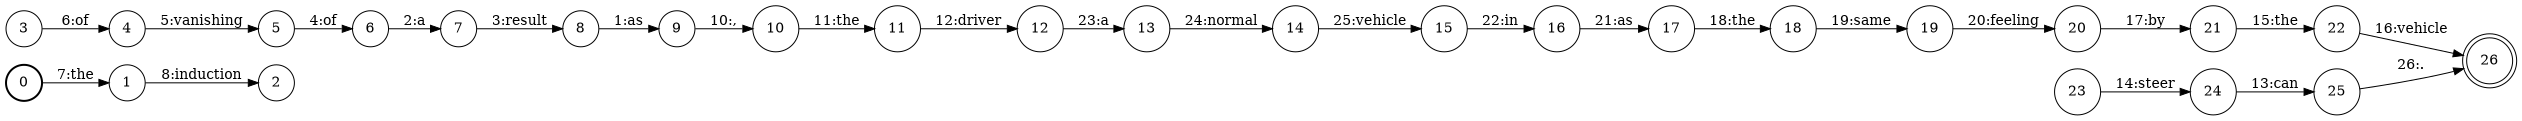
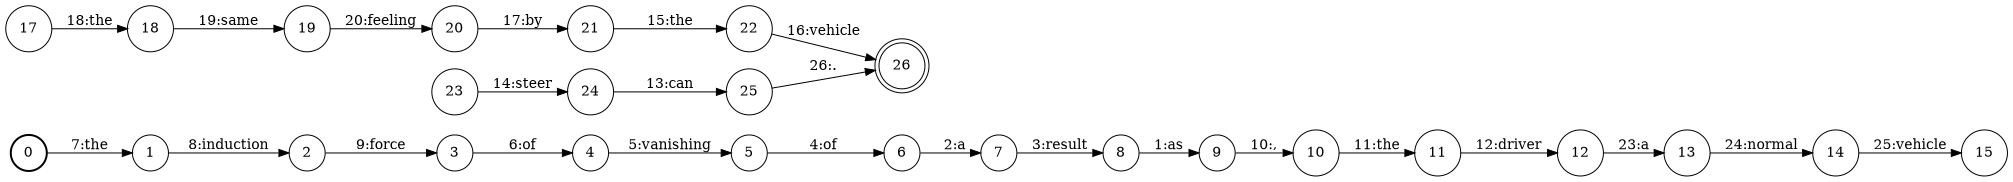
node "16": removed
edge "2" -> "3": added, label "9:force"
